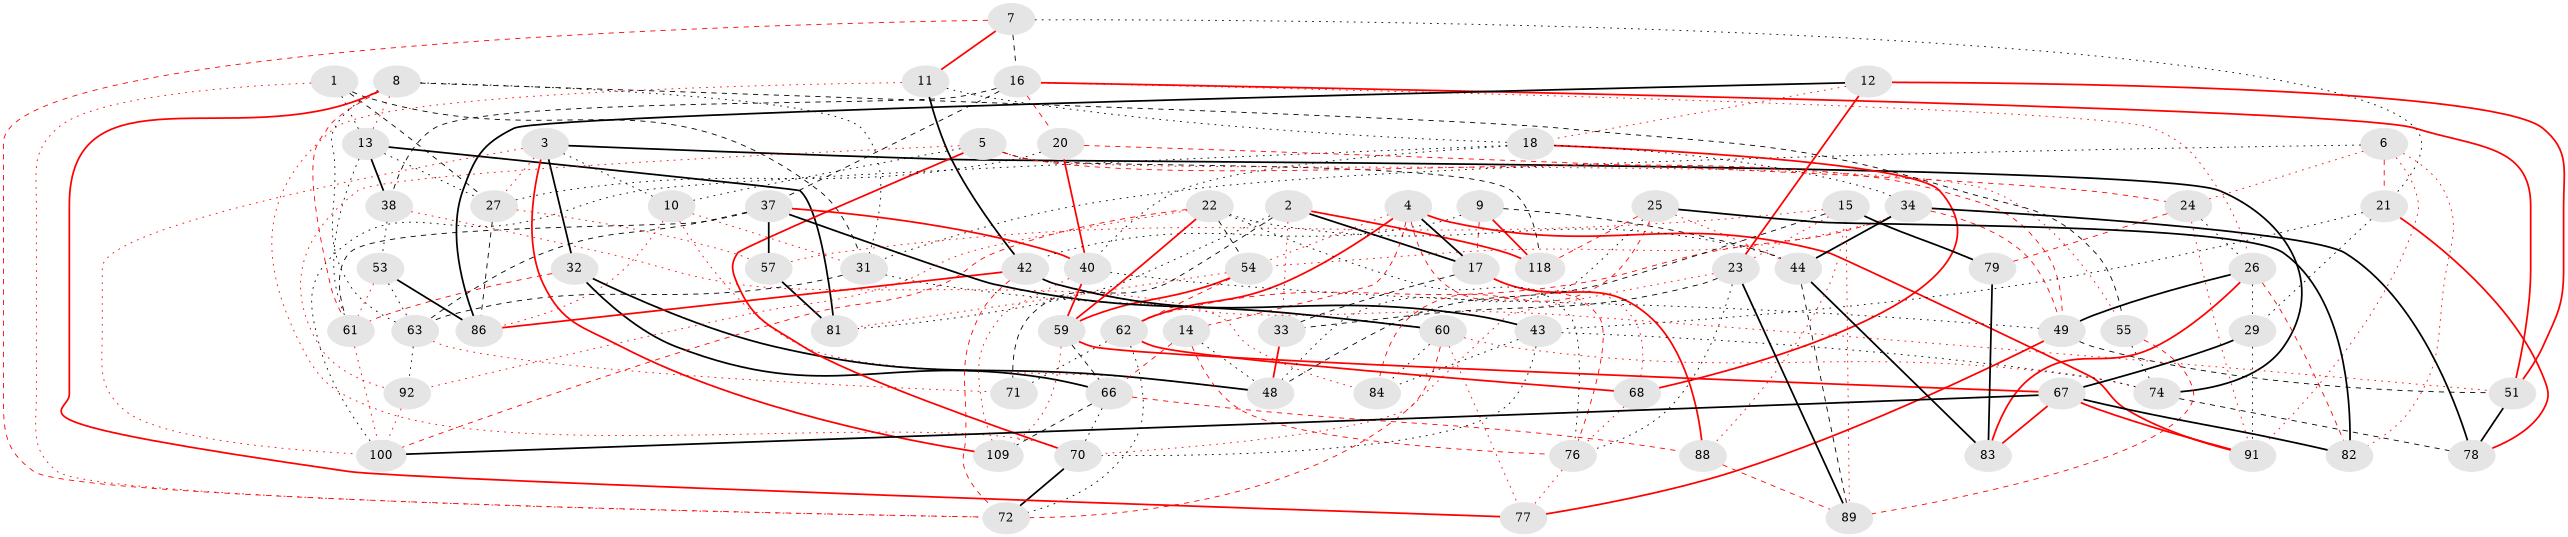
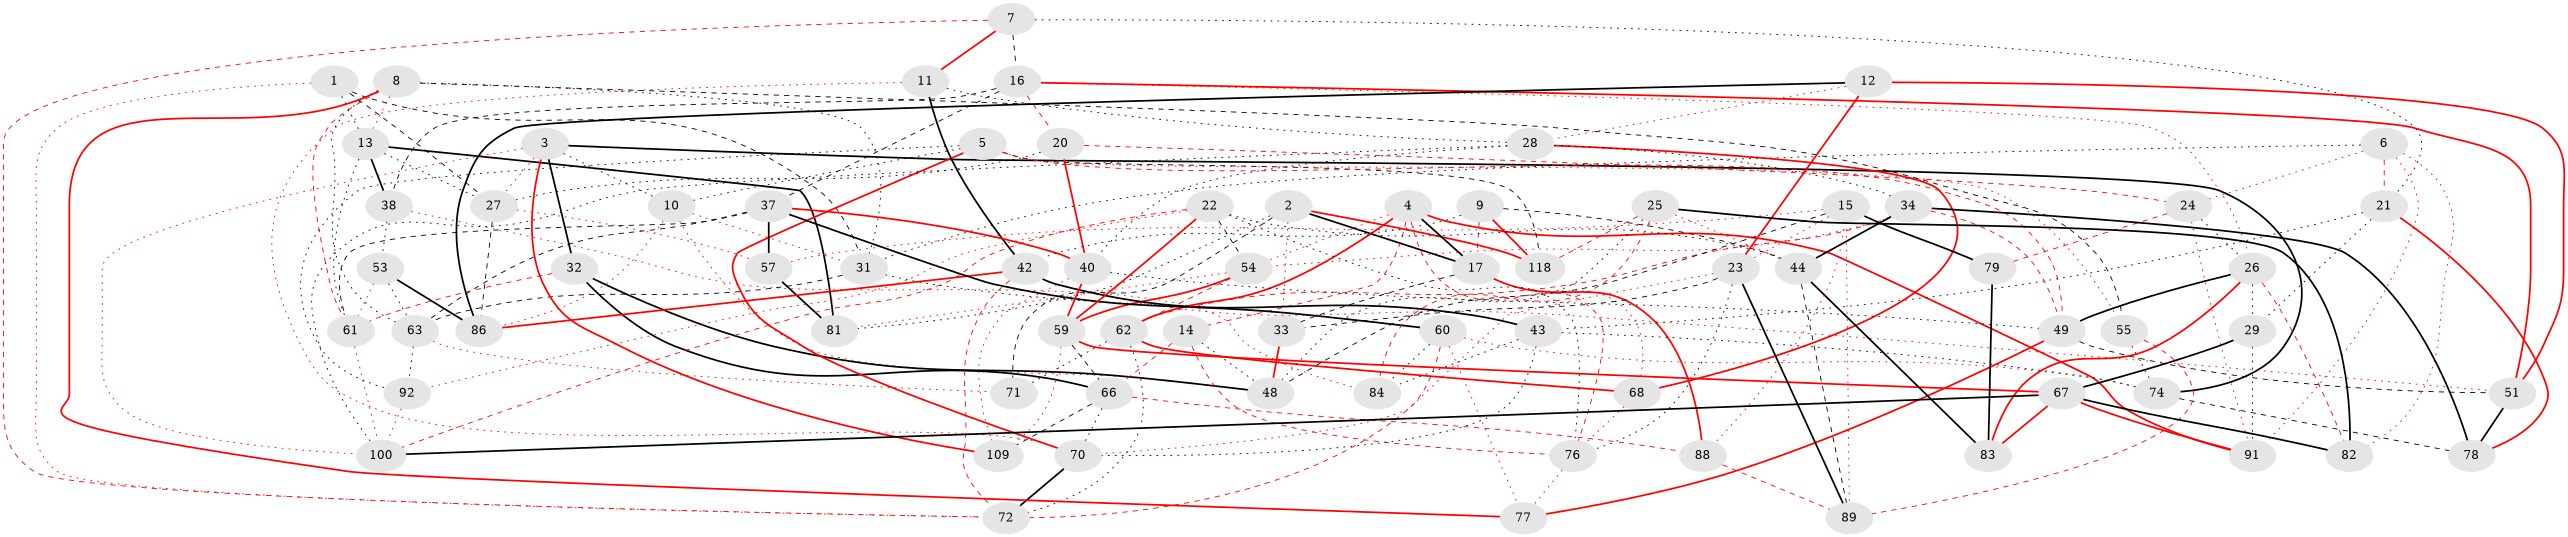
node "18": label "18" -> "28"
edge "5" -- "92": color red -> black
